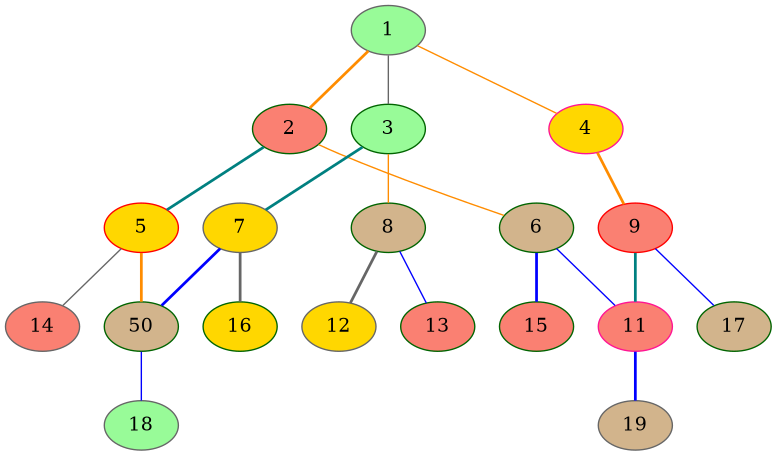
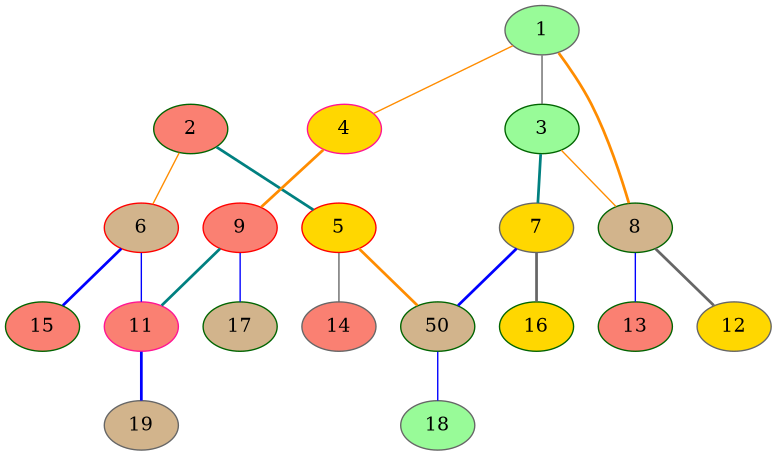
edge "1" -- "2": now "1" -- "8"
node "6": color darkgreen -> red
